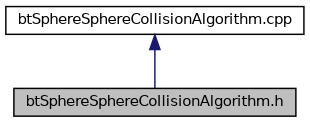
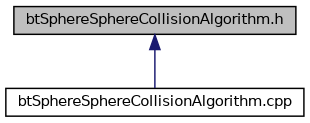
edge "btSphereSphereCollisionAlgorithm.h" -> "btSphereSphereCollisionAlgorithm.cpp": reversed
